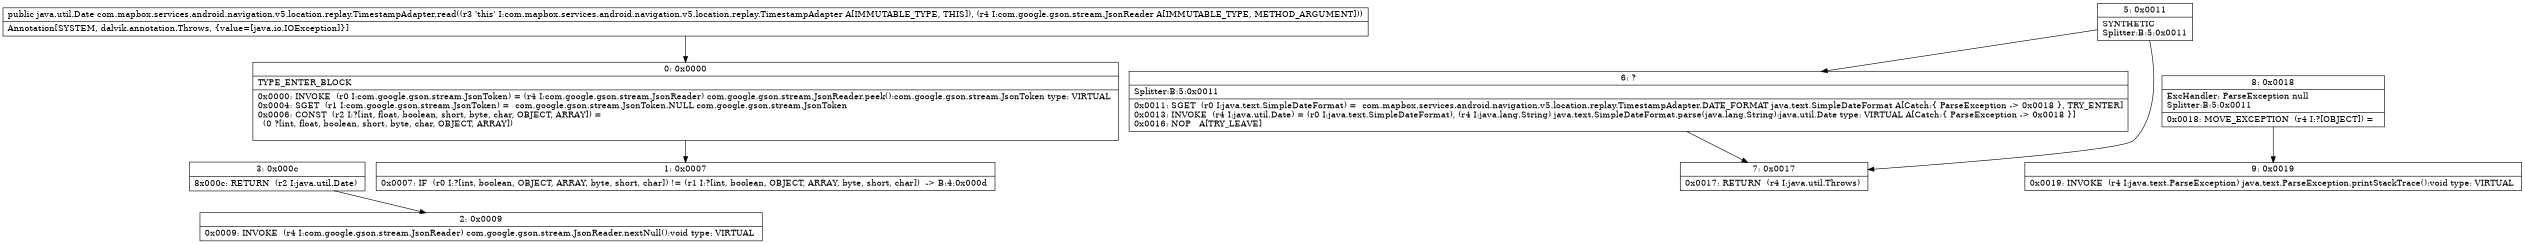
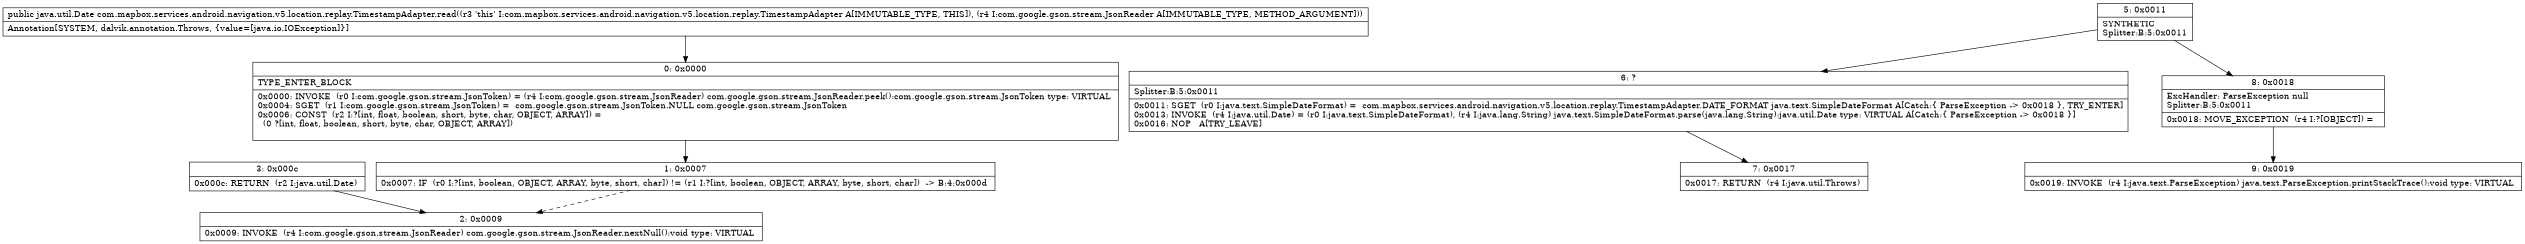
edge "5: 0x0011" -> "7: 0x0017": now "5: 0x0011" -> "8: 0x0018"
node "3: 0x000c": text "8x000c: RETURN  (r2 I:java.util.Date)" -> "0x000c: RETURN  (r2 I:java.util.Date)"
edge "1: 0x0007" -> "2: 0x0009": added
